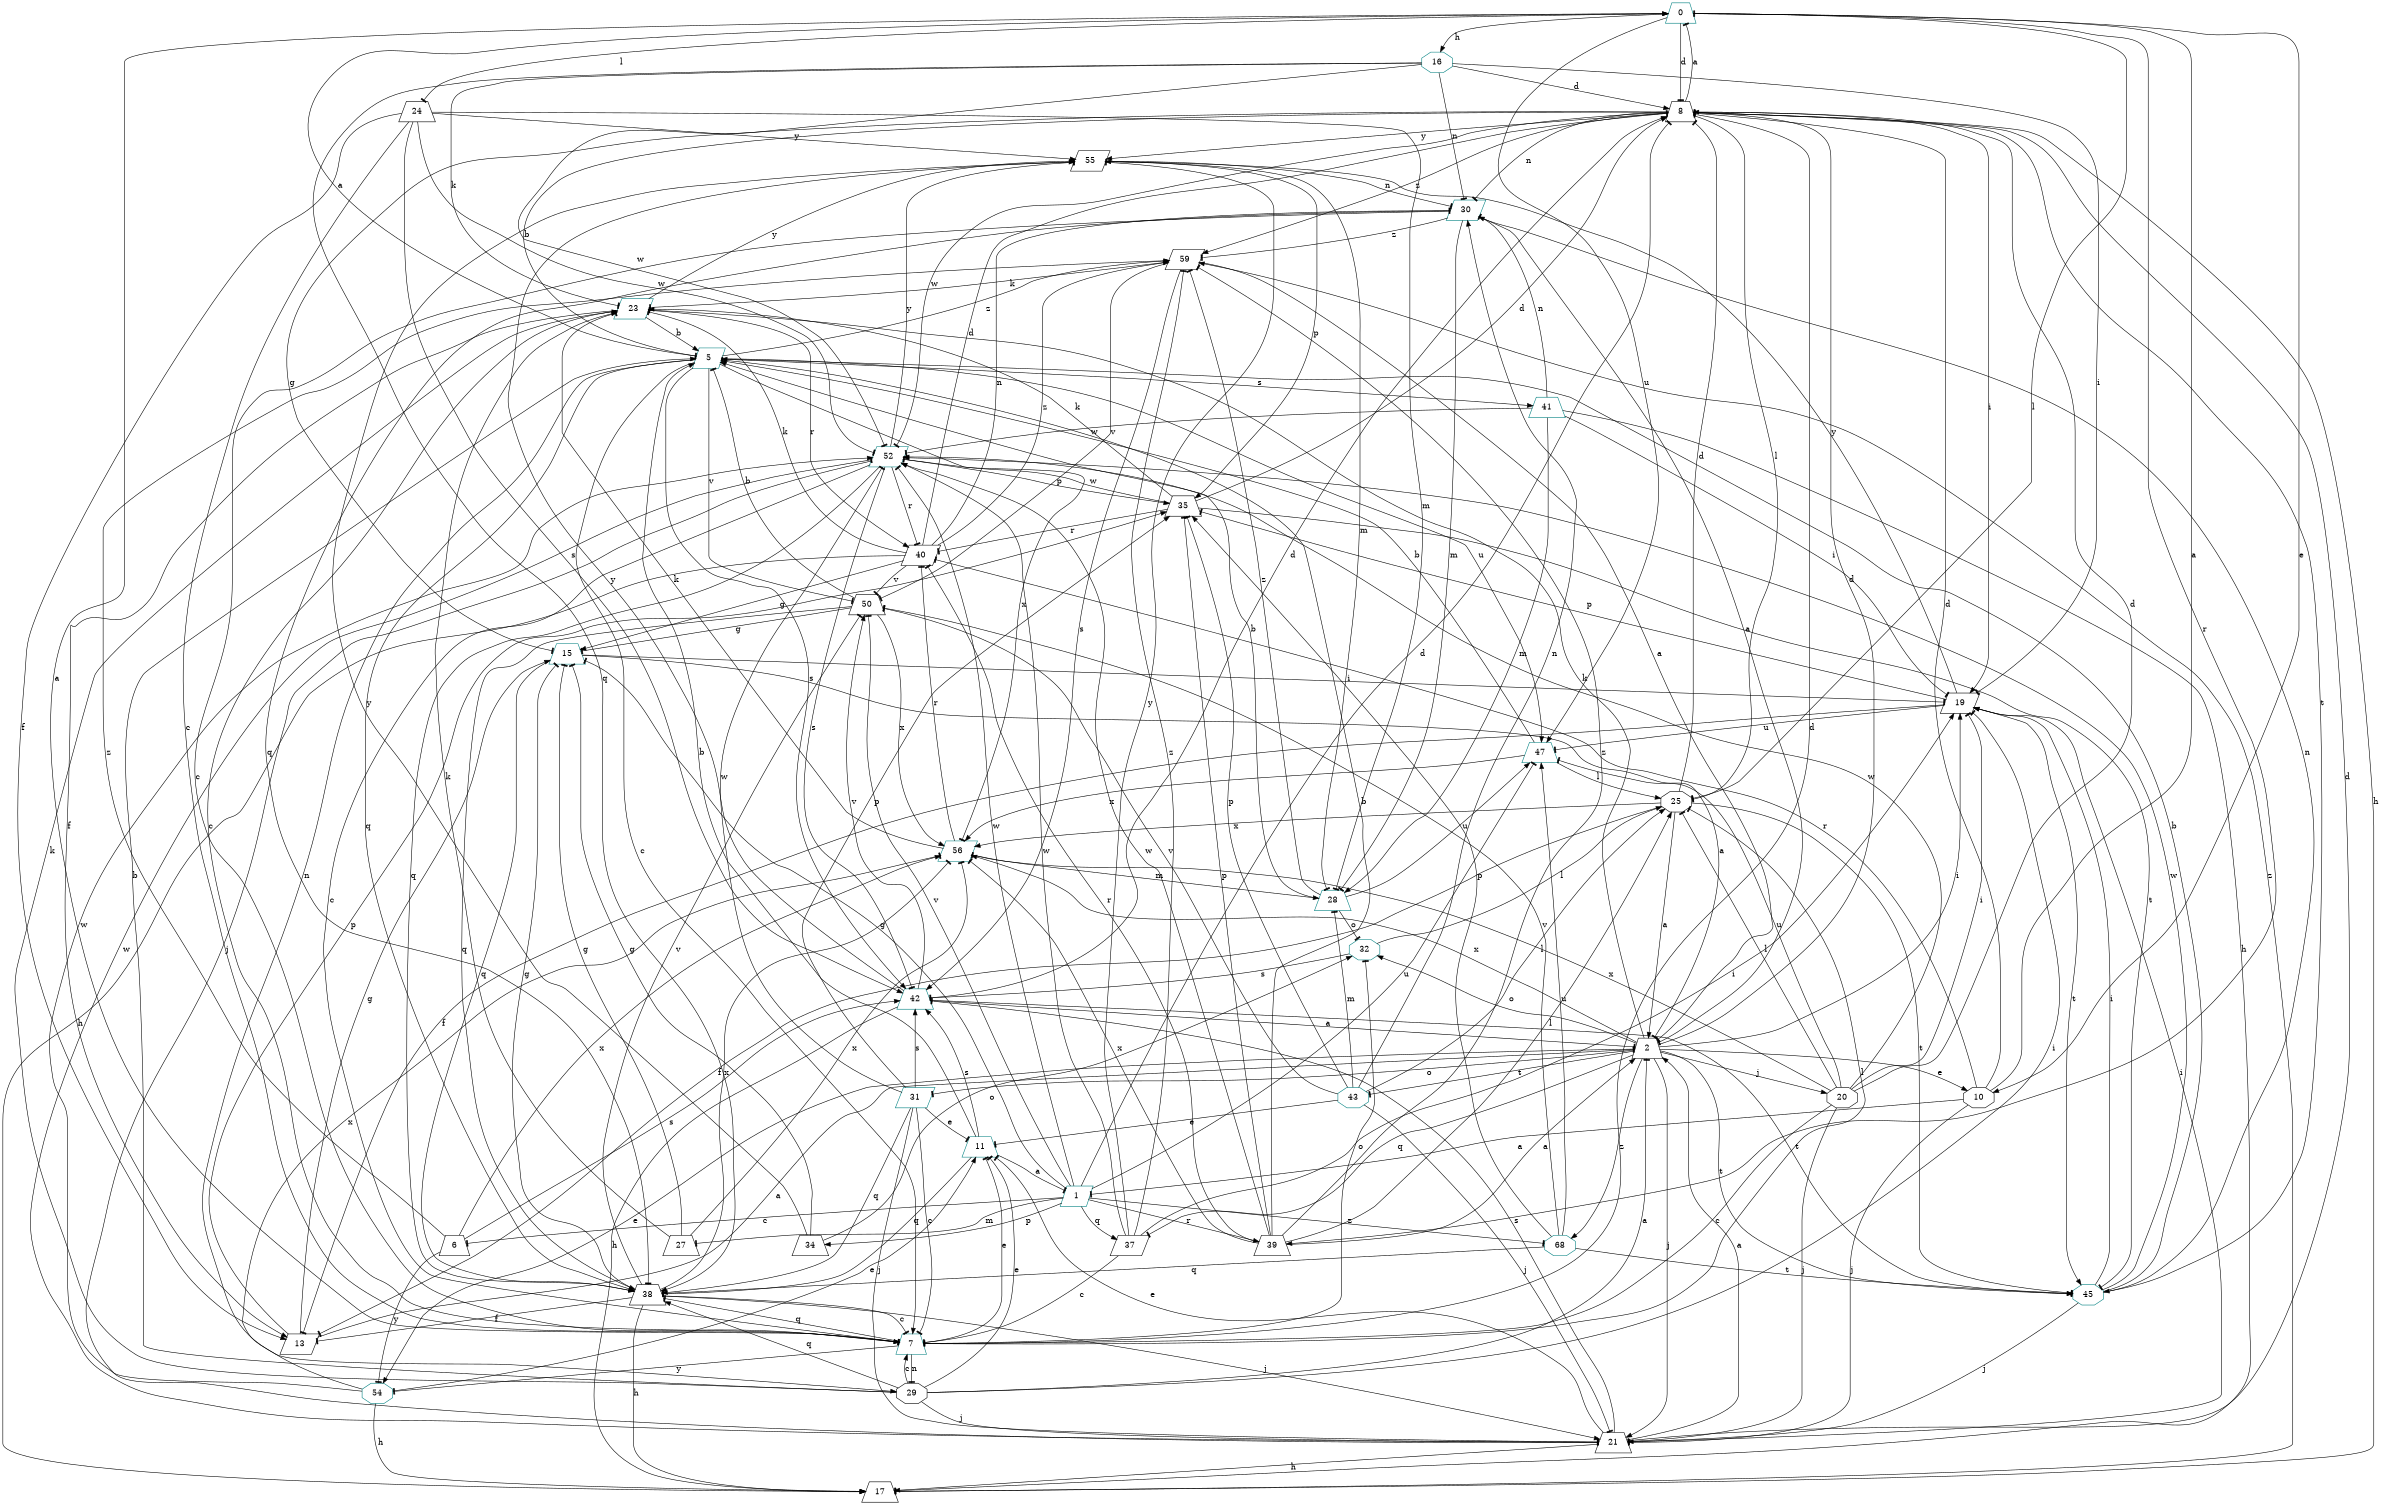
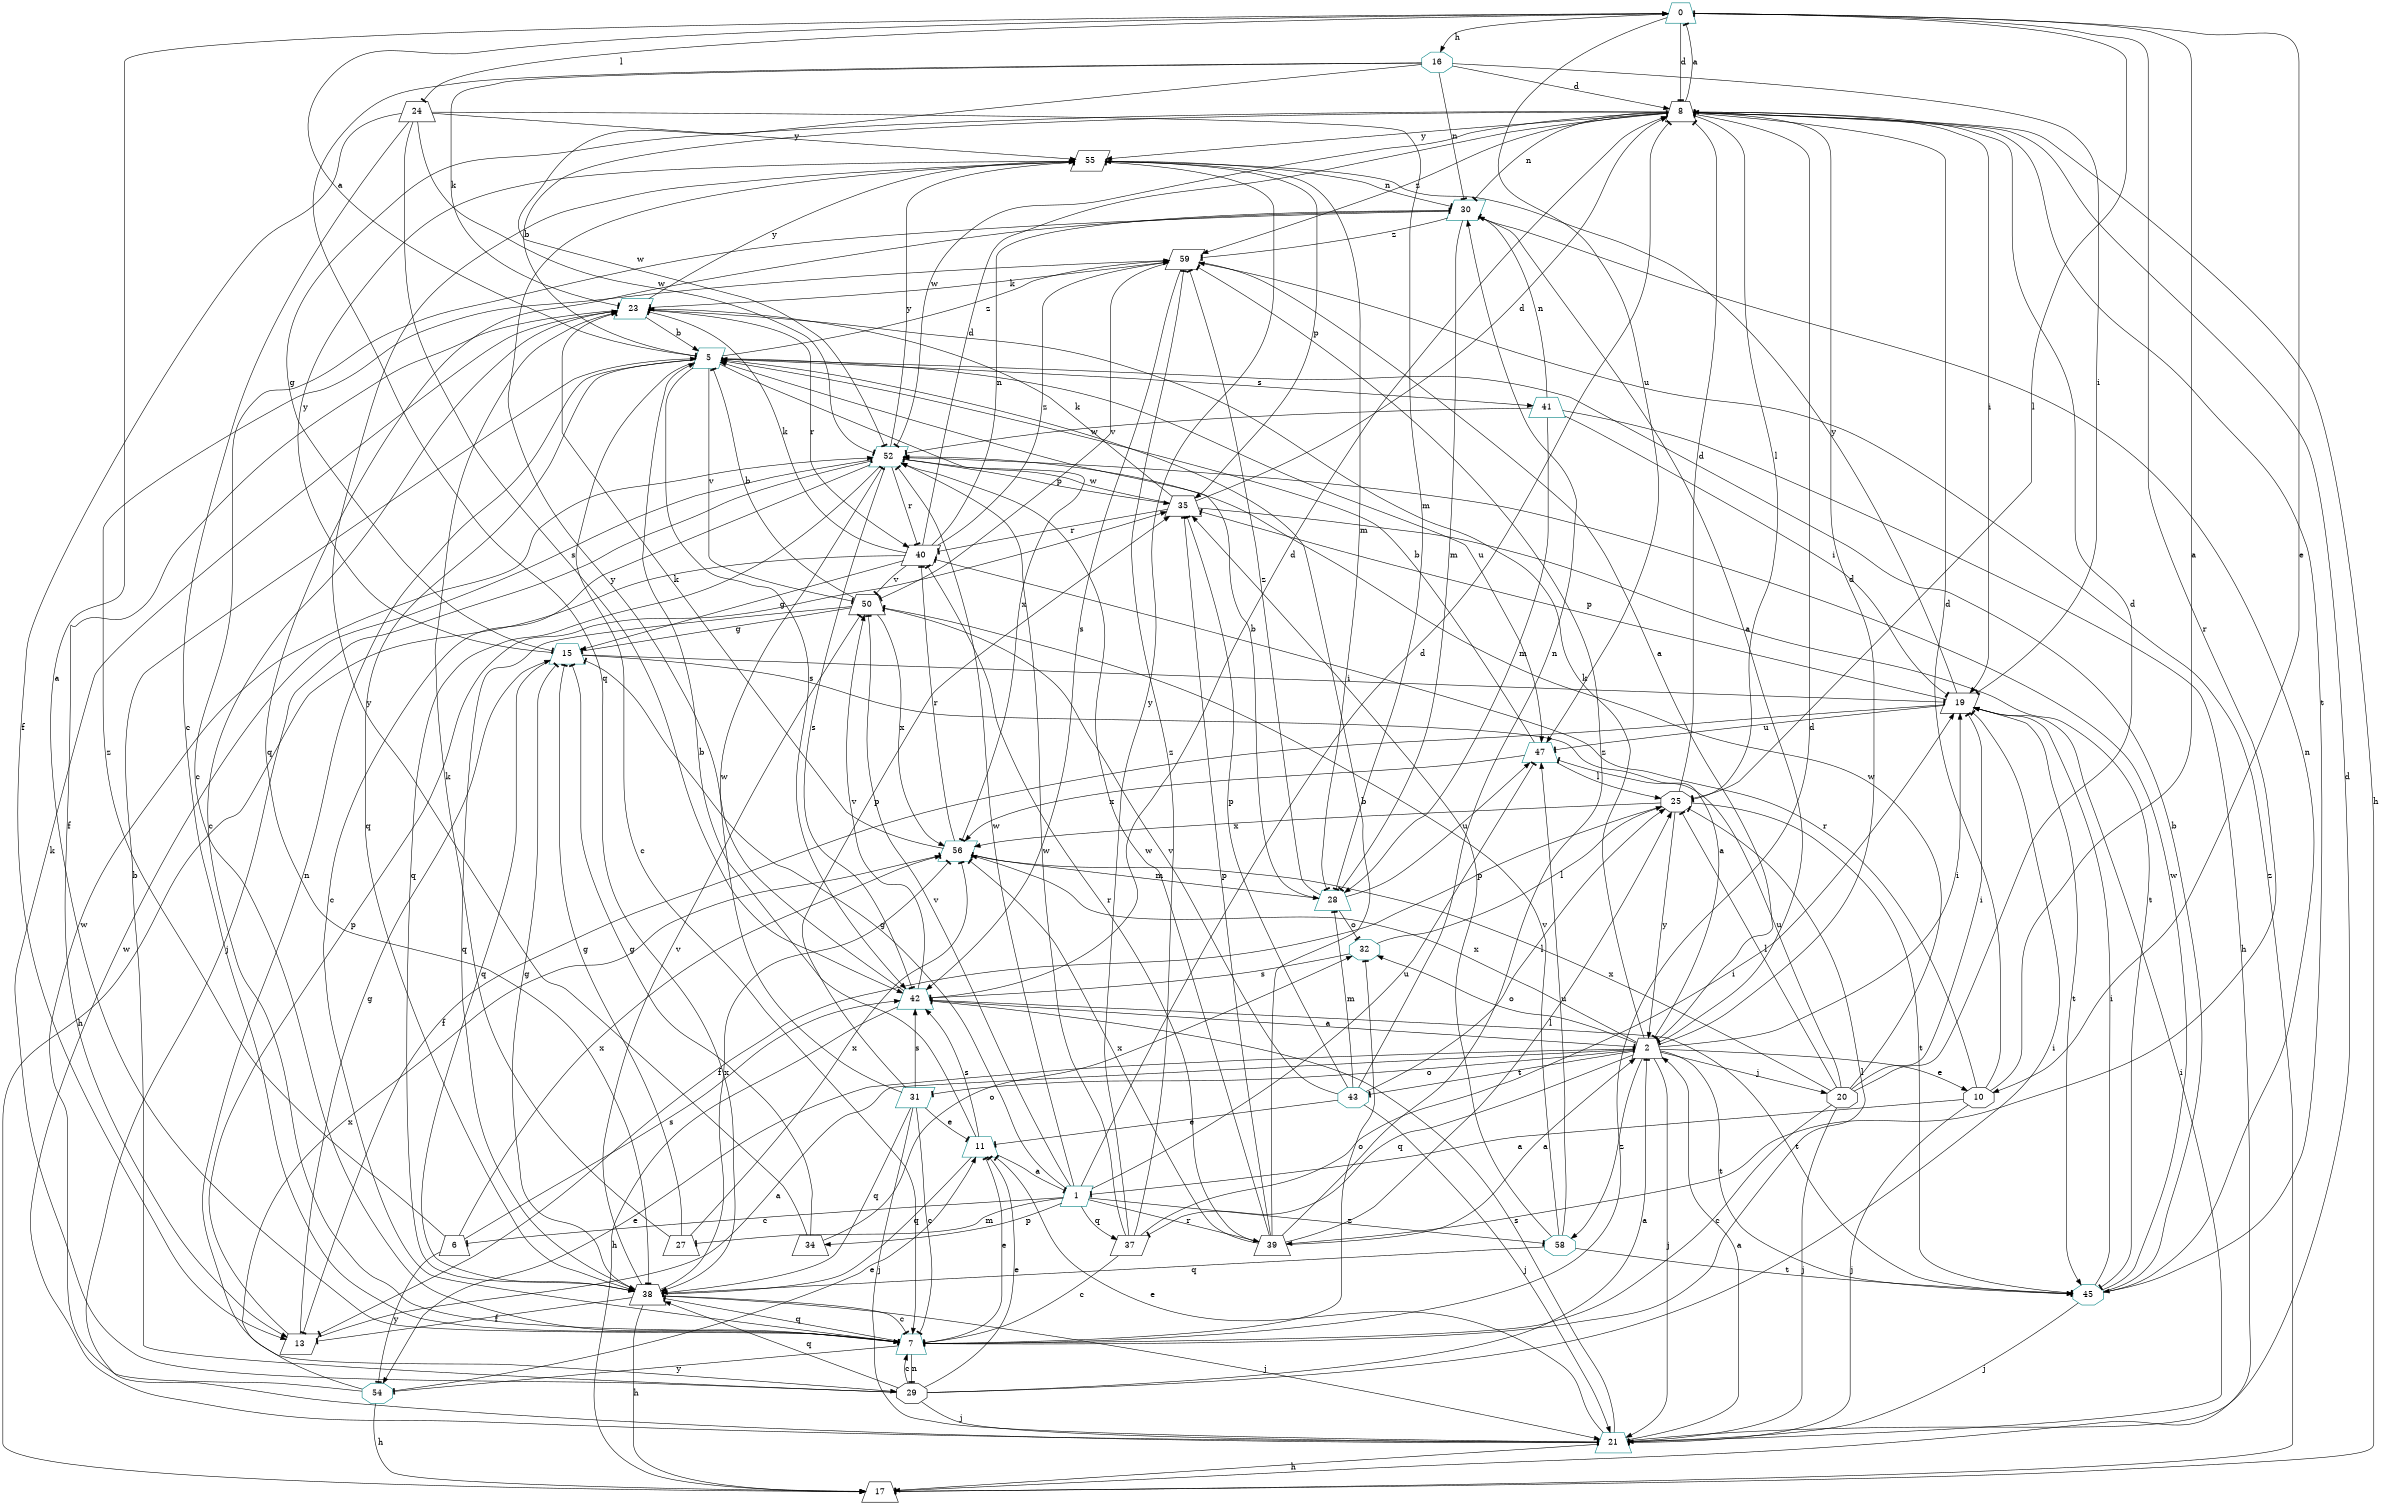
edge "15" -> "55": added, label "y"
edge "25" -> "2": label "a" -> "y"
edge "43" -> "21": arrowhead tee -> normal
node "68": label "68" -> "58"
node "21": color black -> teal
